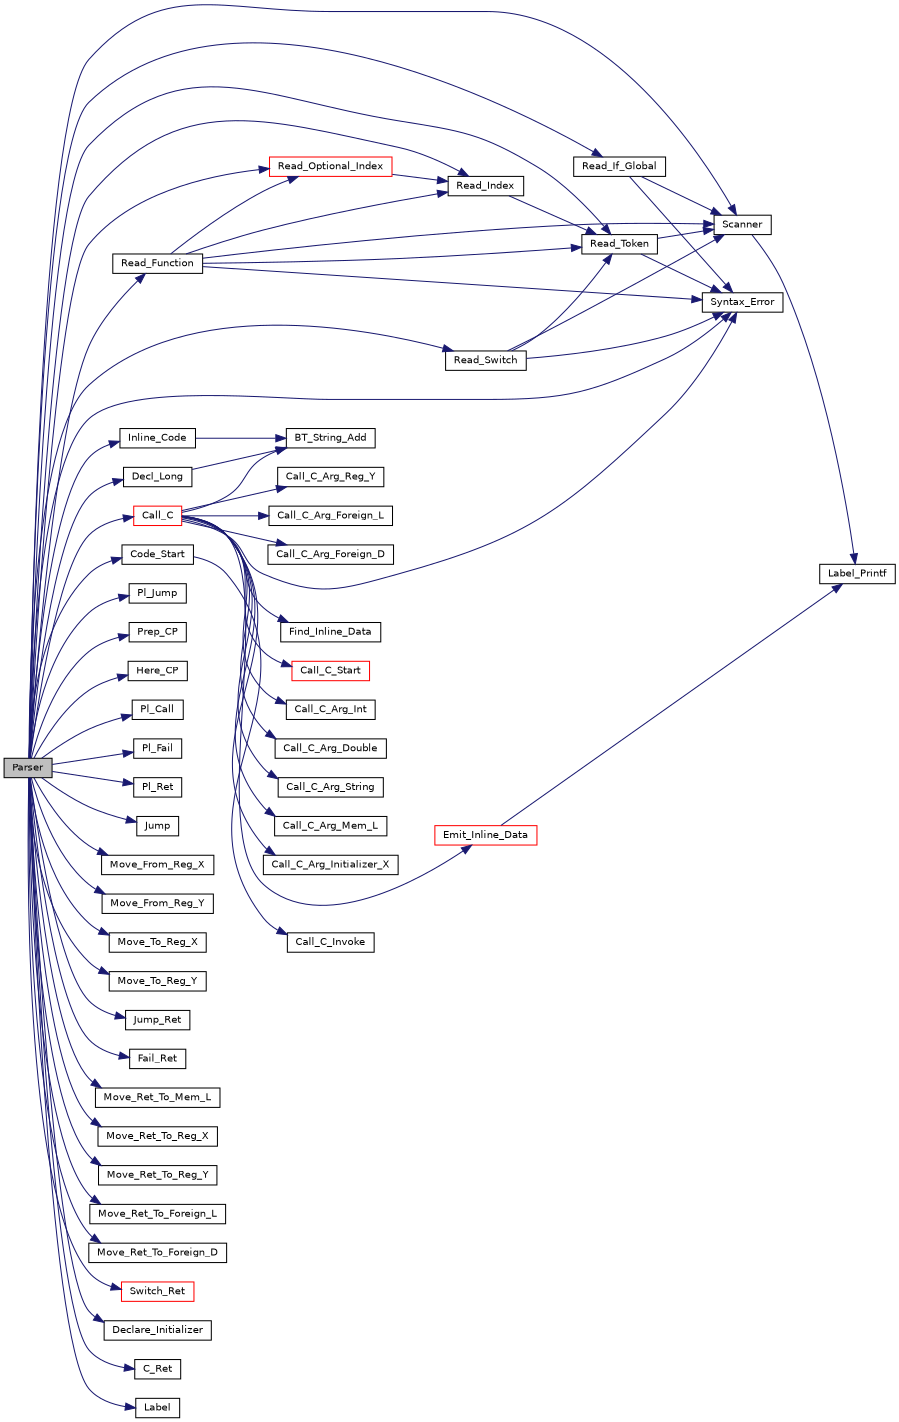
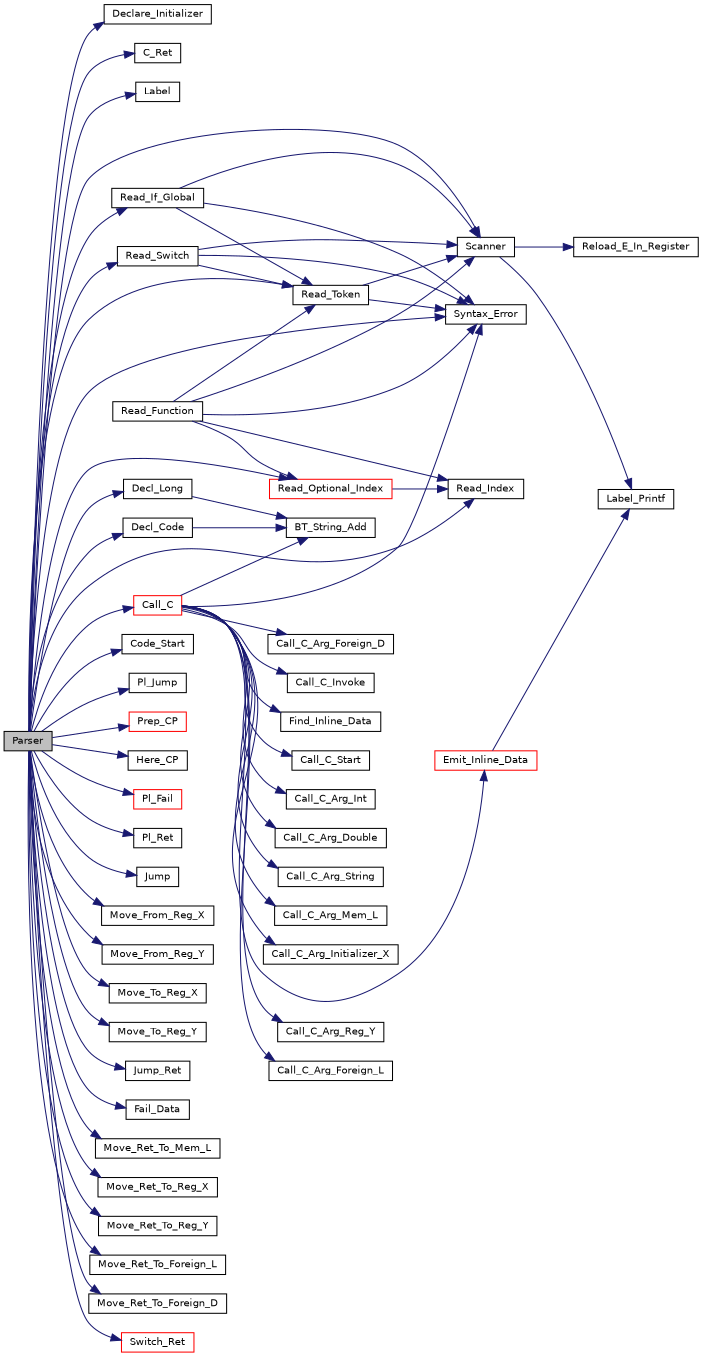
edge "Read_Index" -> "Read_Token": now "Read_If_Global" -> "Read_Token"
node "Reload_E_In_Register": added
edge "Parser" -> "Read_Function": removed
node "Inline_Code": label "Inline_Code" -> "Decl_Code"
node "Prep_CP": color black -> red
node "Call_C_Start": color red -> black
node "Pl_Call": removed
edge "Code_Start" -> "Call_C_Invoke": now "Call_C" -> "Call_C_Invoke"
node "Pl_Fail": color black -> red
node "Fail_Ret": label "Fail_Ret" -> "Fail_Data"
